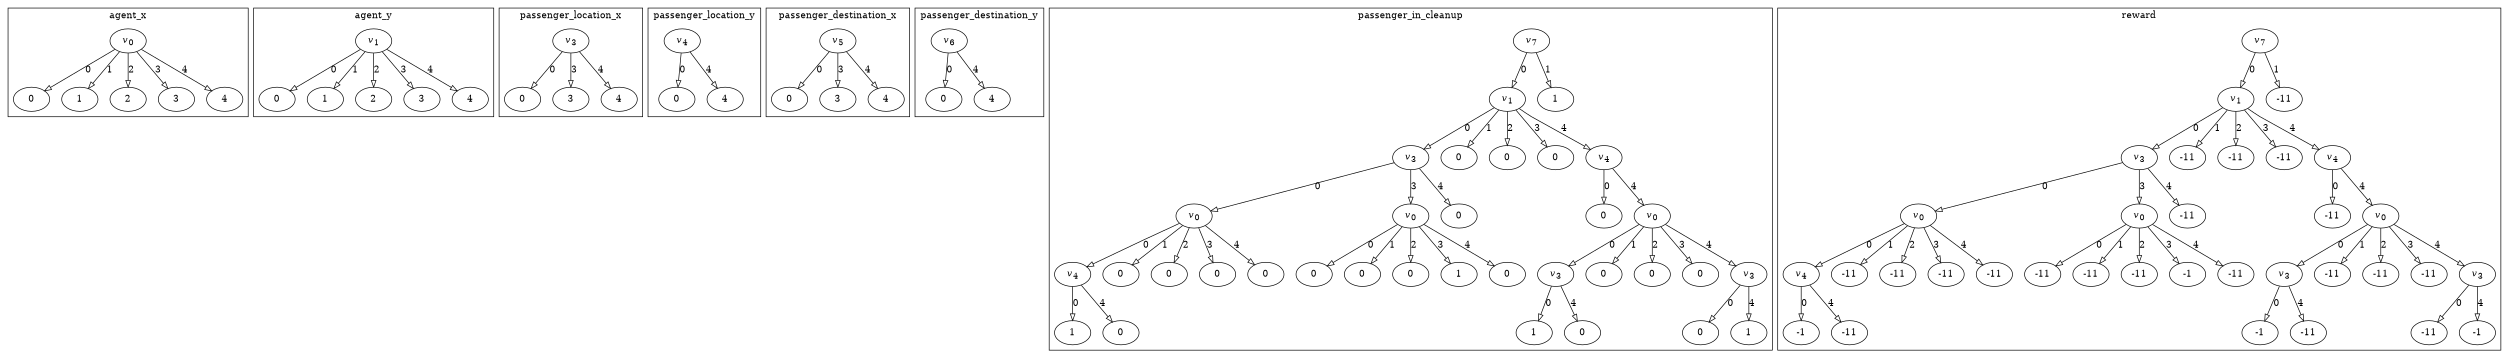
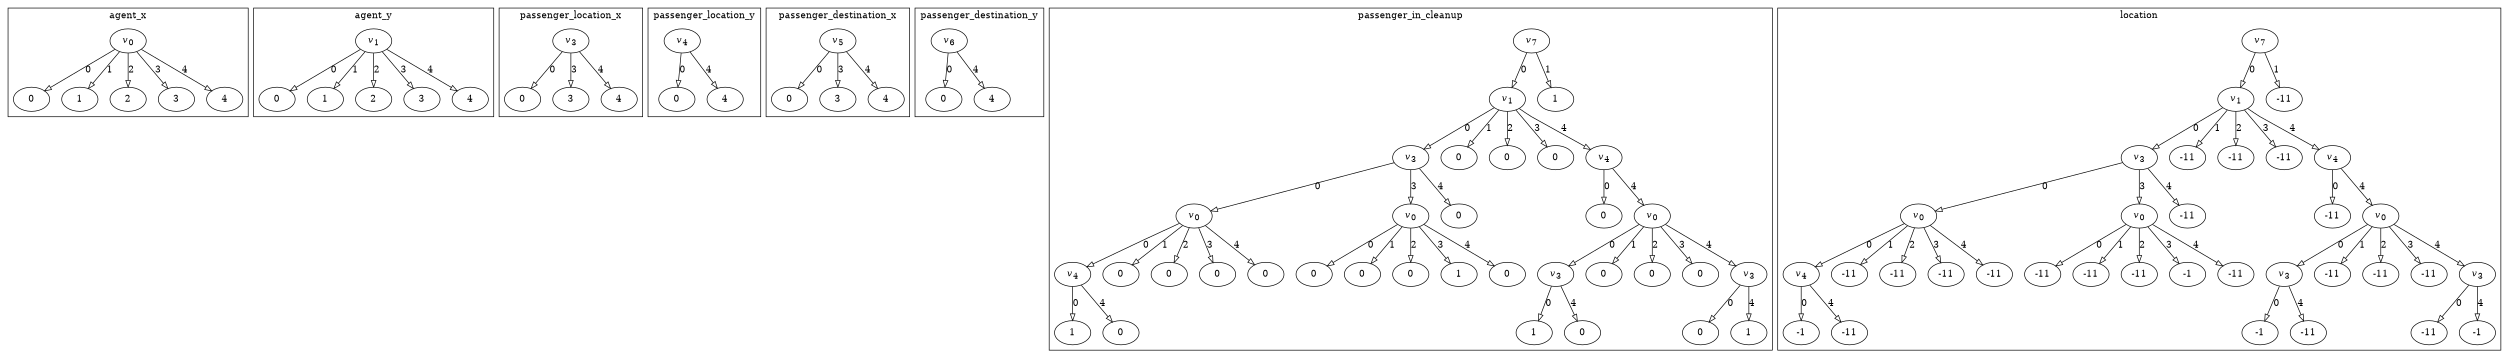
cluster "reward": label "reward" -> "location"
